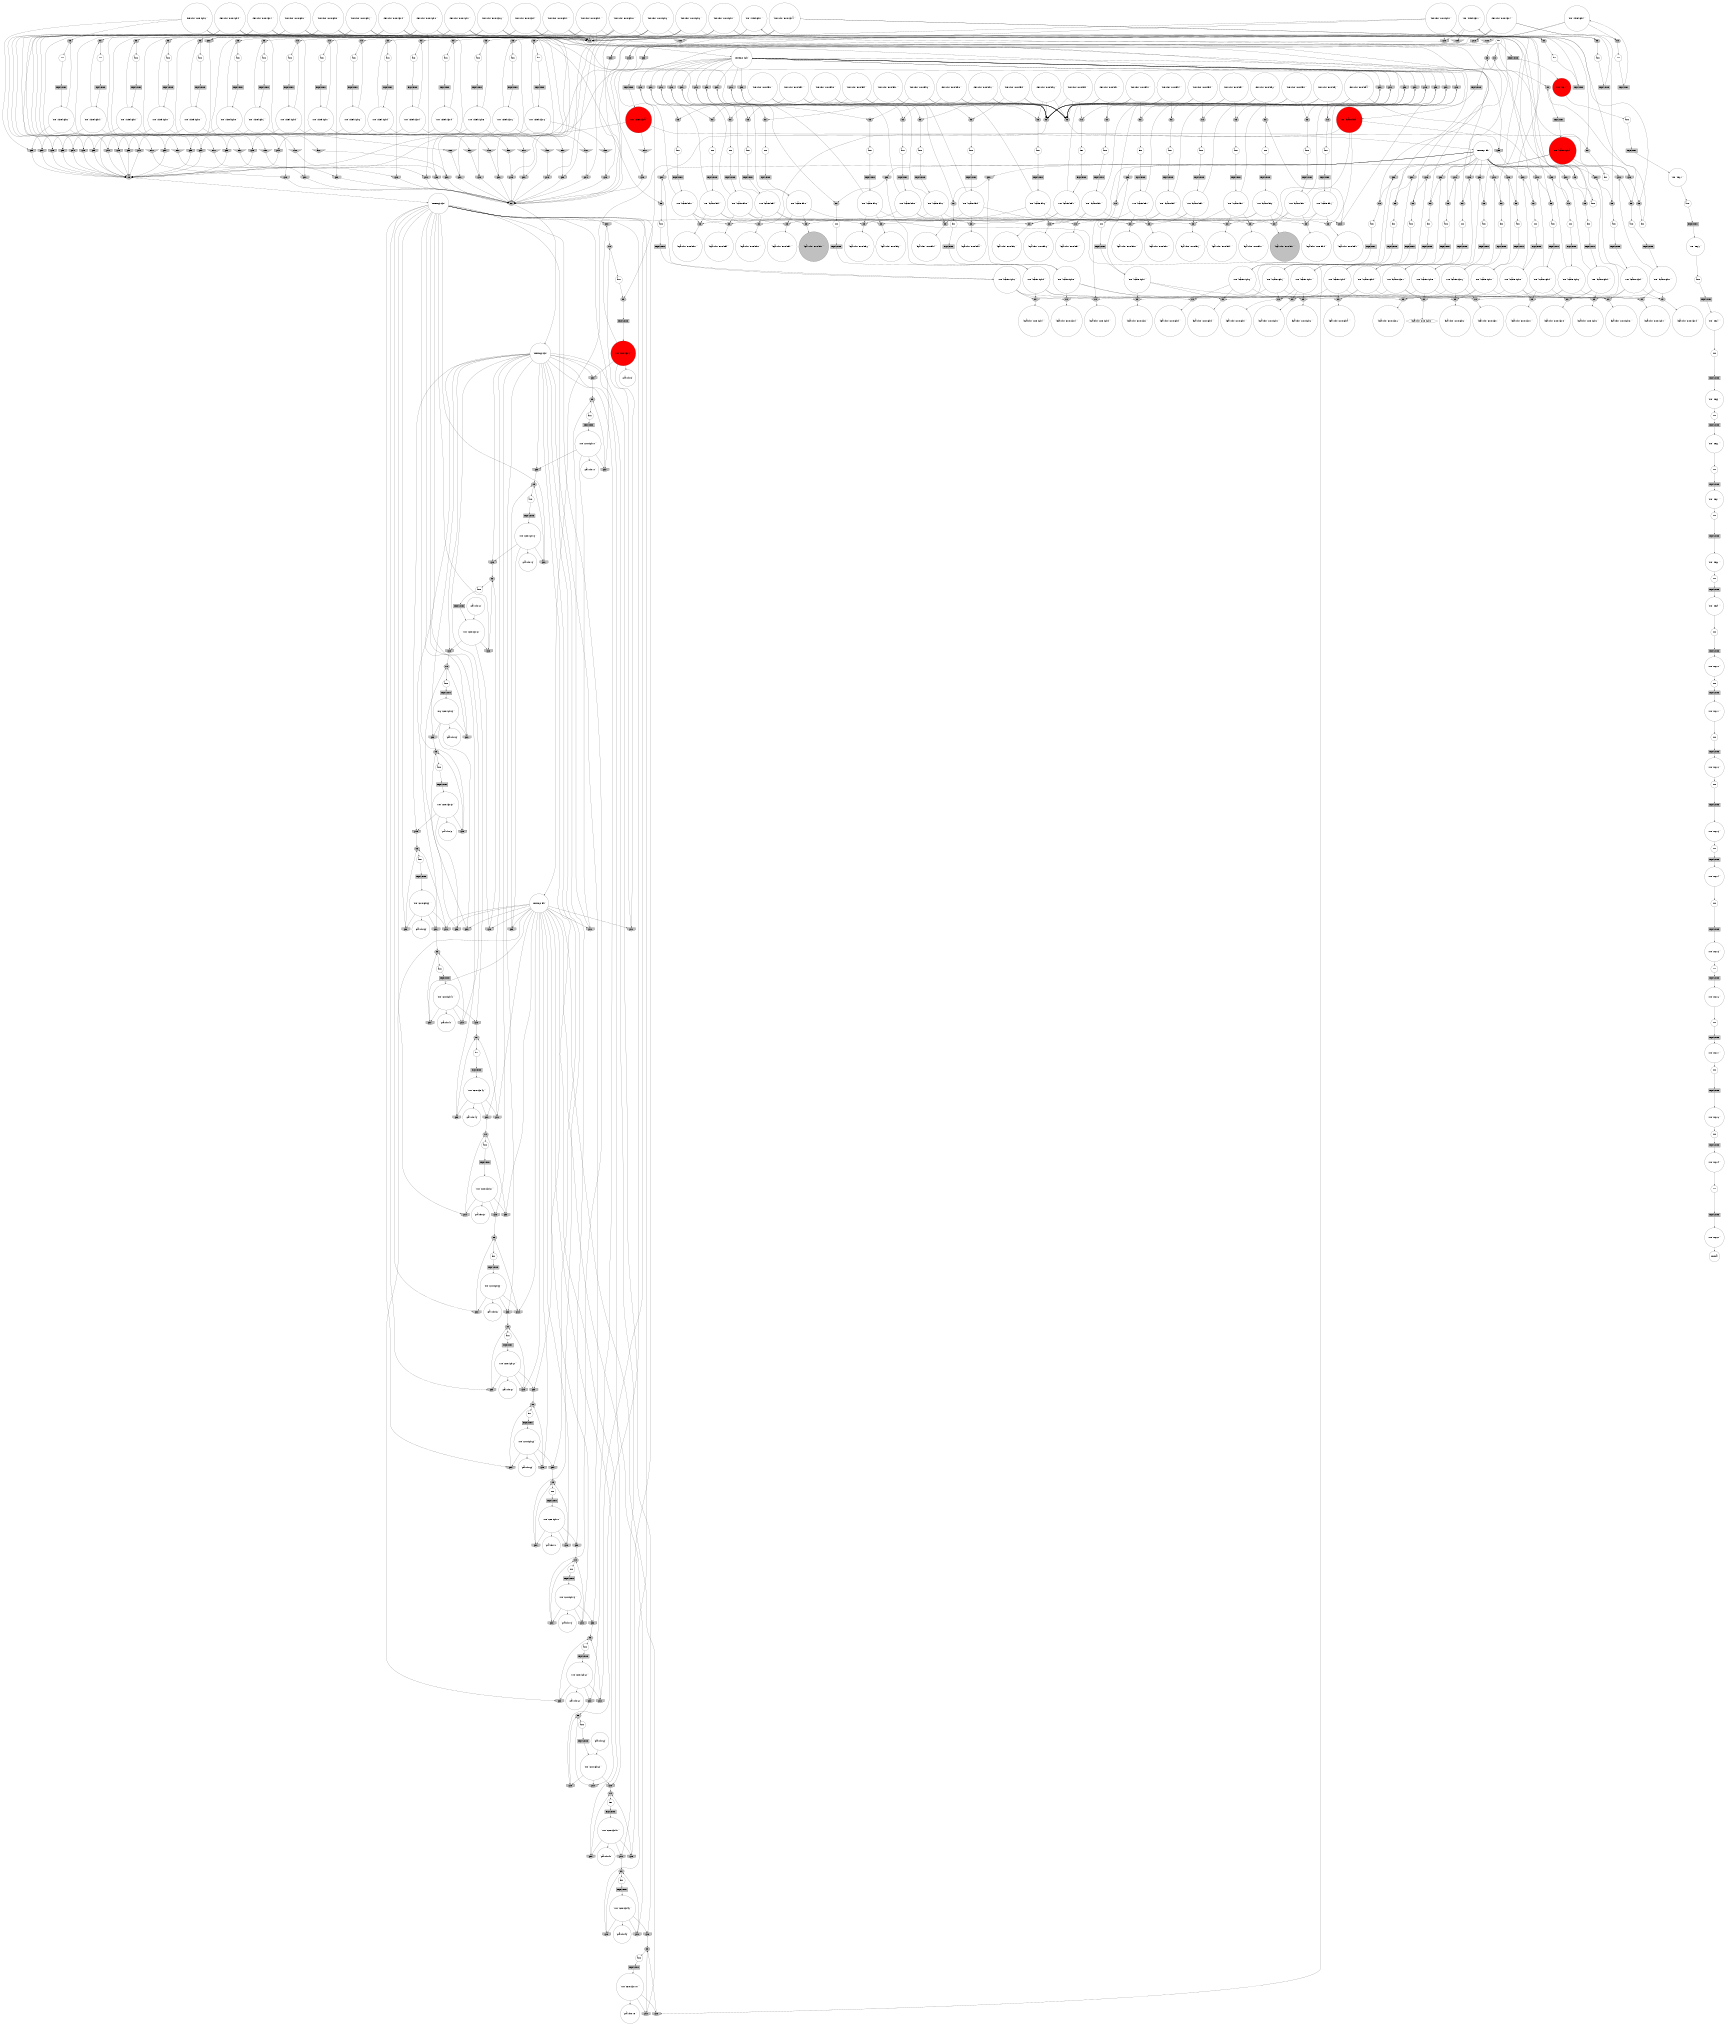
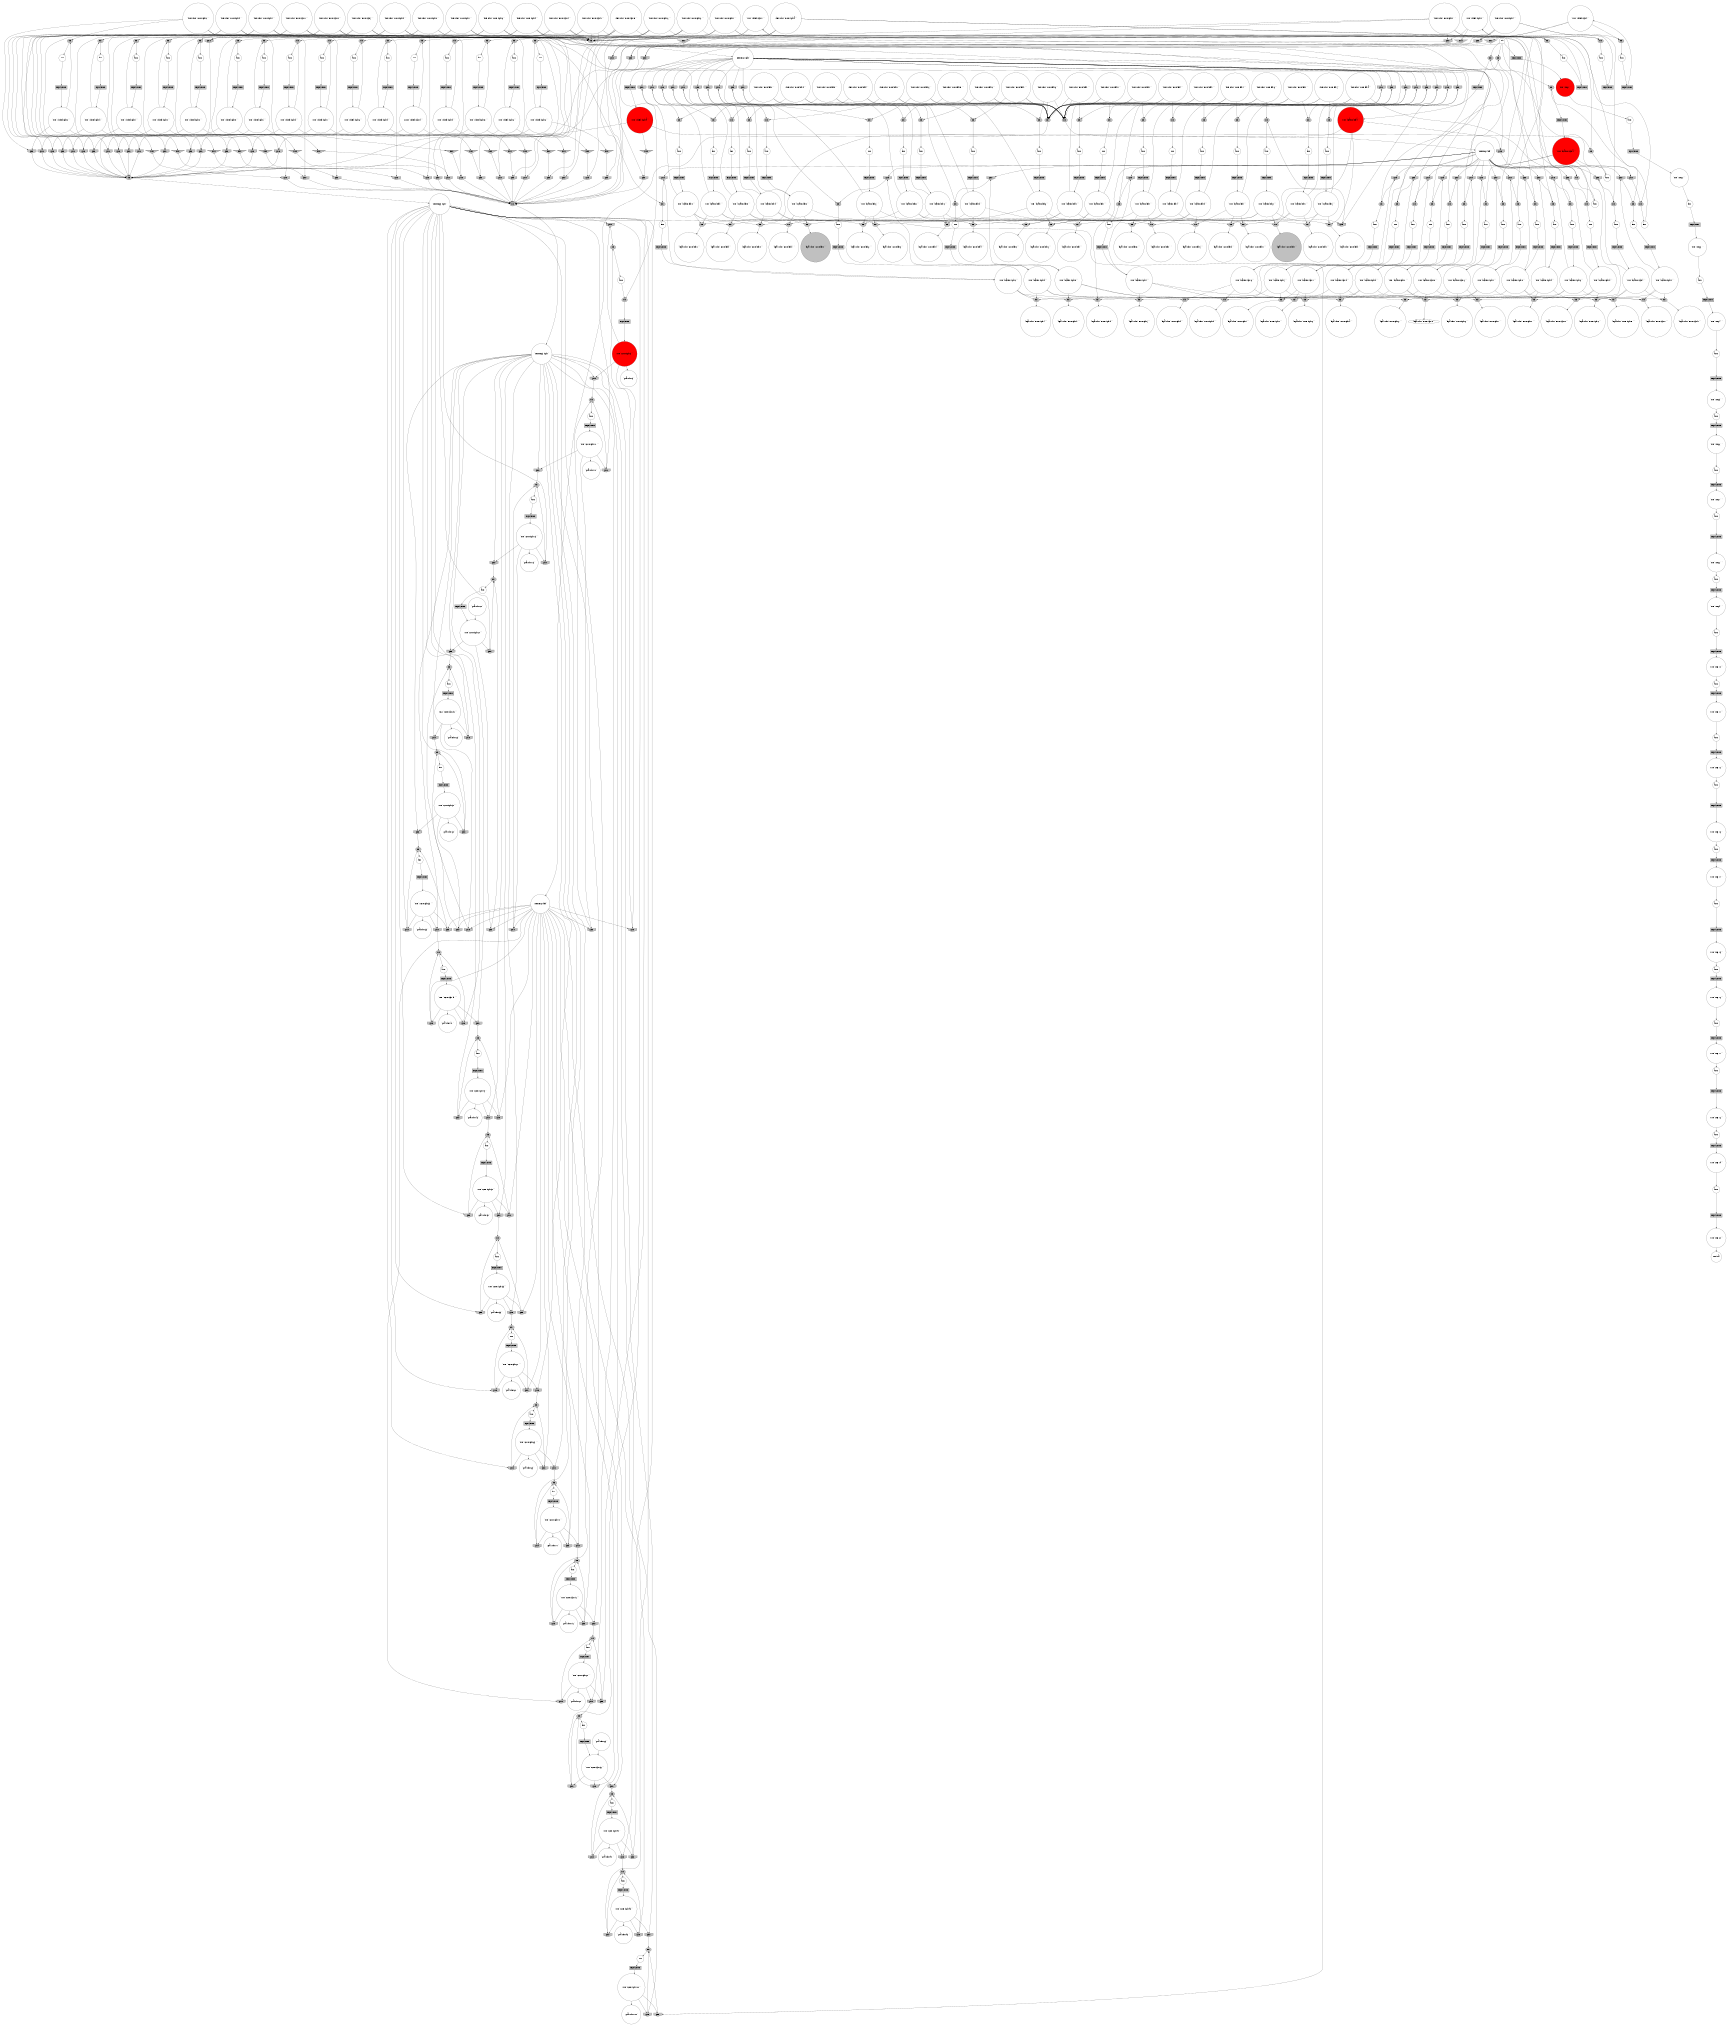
node "( true ( visited right d ) )": label "( true ( visited right d ) )" -> "( move ( visited right d ) )"
